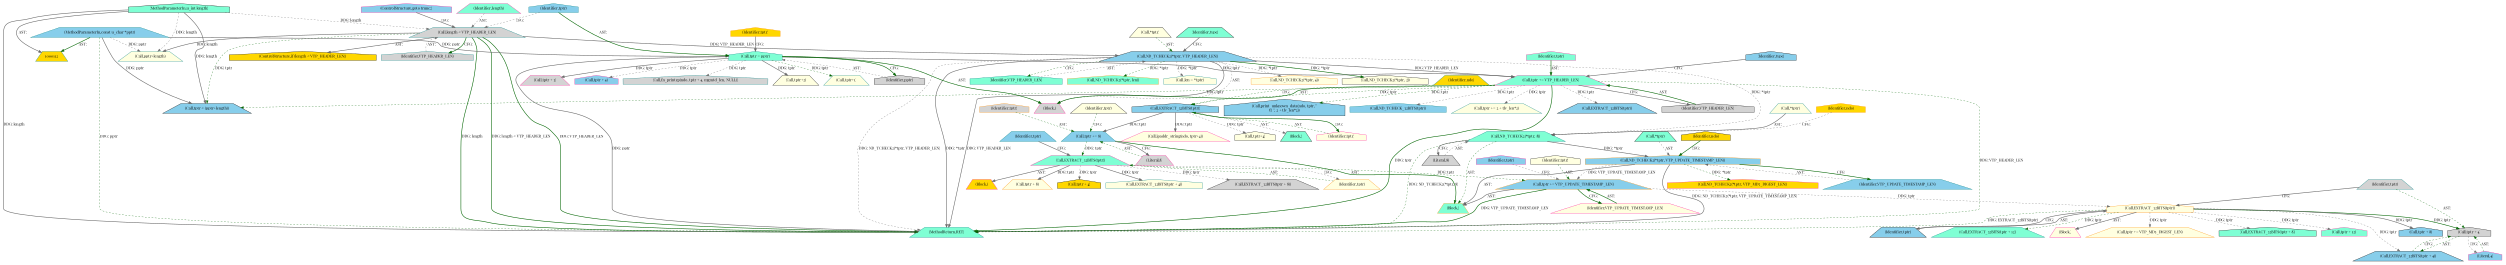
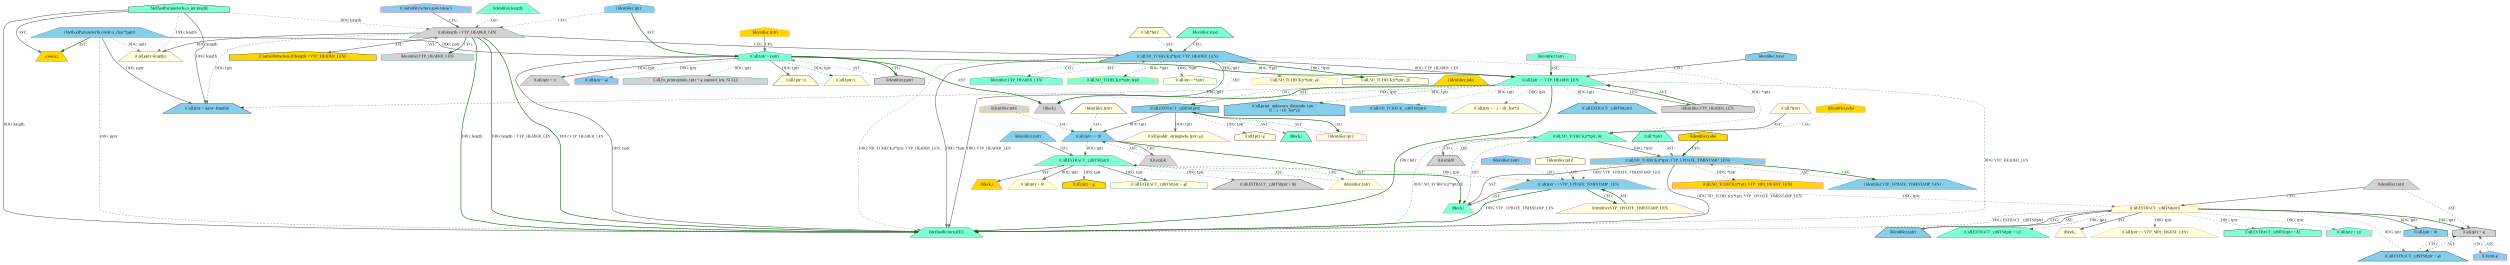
edge "(Call,length < VTP_HEADER_LEN)" -> "(Call,ND_TCHECK2(*tptr, VTP_HEADER_LEN))": label "DDG: VTP_HEADER_LEN" -> "CFG: "
edge "(Call,tptr = pptr)" -> "(Call,tptr += VTP_HEADER_LEN)": color gray40 -> darkgreen
node "(Call,tptr + 3)": color deeppink -> teal
